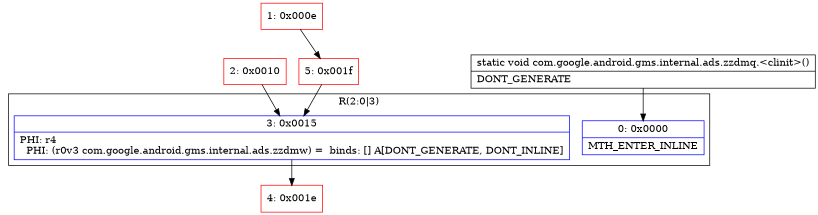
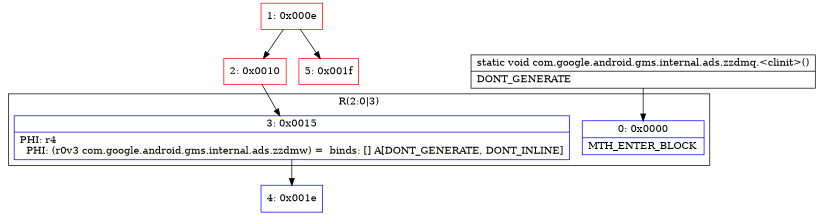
edge "1: 0x000e" -> "2: 0x0010": added
edge "5: 0x001f" -> "3: 0x0015": removed
node "0: 0x0000": text "MTH_ENTER_INLINE" -> "MTH_ENTER_BLOCK"
node "4: 0x001e": color red -> blue
